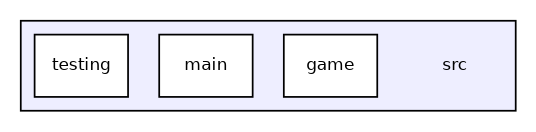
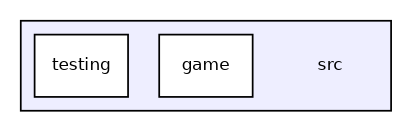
node "main": removed
